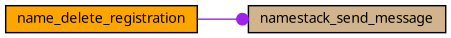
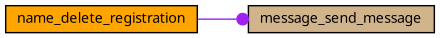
node "namestack_send_message": label "namestack_send_message" -> "message_send_message"
